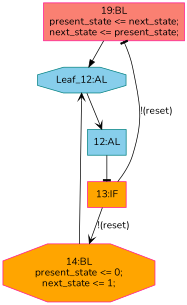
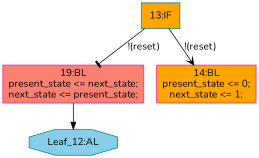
node "12:AL": removed
edge "14:BL present_state <= 0; next_state <= 1;" -> "Leaf_12:AL": removed
node "13:IF": color deeppink -> teal
node "14:BL present_state <= 0; next_state <= 1;": shape octagon -> box
